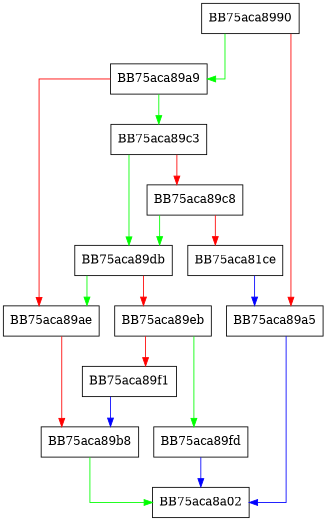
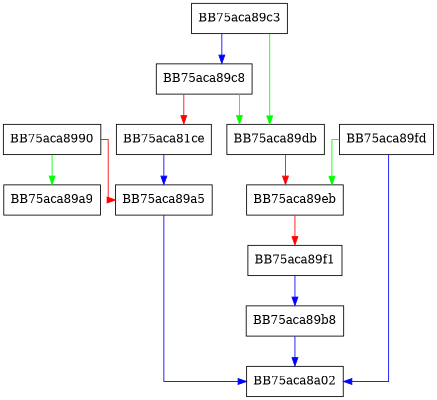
edge "BB75aca89a9" -> "BB75aca89c3": removed
edge "BB75aca89c3" -> "BB75aca89c8": color red -> blue
node "BB75aca89ae": removed
edge "BB75aca89eb" -> "BB75aca89fd": reversed
edge "BB75aca89b8" -> "BB75aca8a02": color green -> blue
